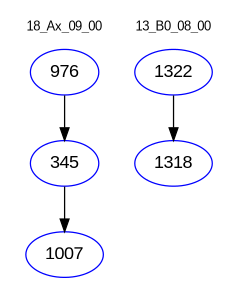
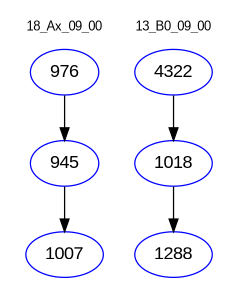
cluster "13_B0_08_00": label "13_B0_08_00" -> "13_B0_09_00"
node "1322": label "1322" -> "4322"
node "345": label "345" -> "945"
node "1318": label "1318" -> "1018"
node "1288": added
